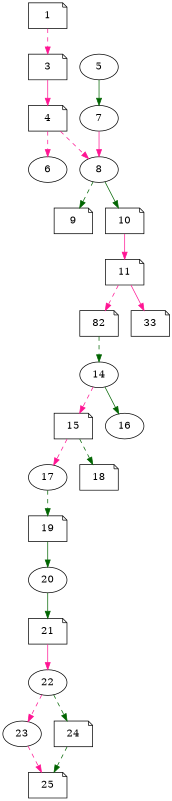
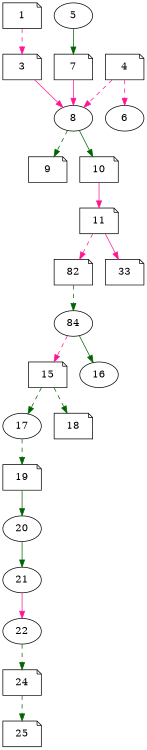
edge "3" -> "4": now "3" -> "8"
node "7": shape ellipse -> note
node "14": label "14" -> "84"
edge "15" -> "17": color deeppink -> darkgreen
node "21": shape note -> ellipse
node "23": removed
